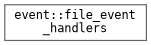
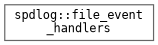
node "event::file_event _handlers": label "event::file_event _handlers" -> "spdlog::file_event _handlers"
